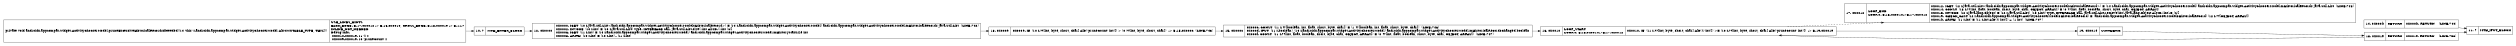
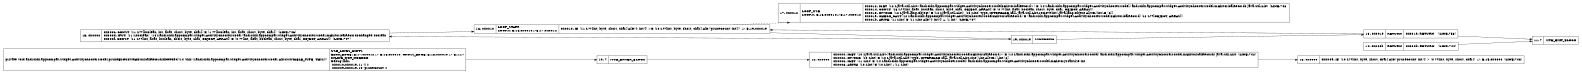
node "17: 0x0012": text "LOOP_END" -> "LOOP_USE"
node "11: ?": text "MTH_IPUT_BLOCK" -> "MTH_EXIT_BLOCK"
edge "13: 0x0009" -> "15: 0x000c": now "19: 0x001e" -> "15: 0x000c"
